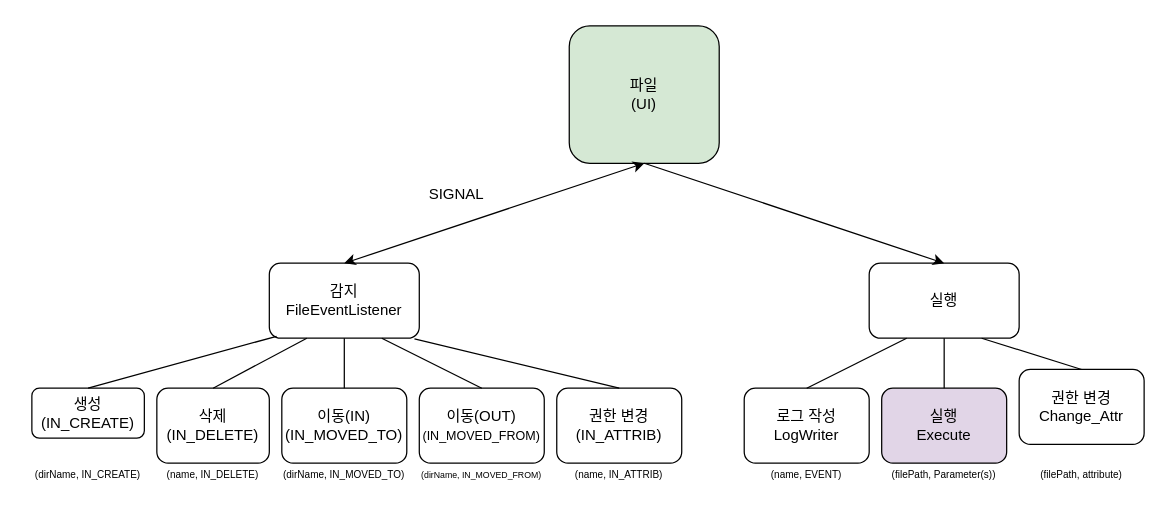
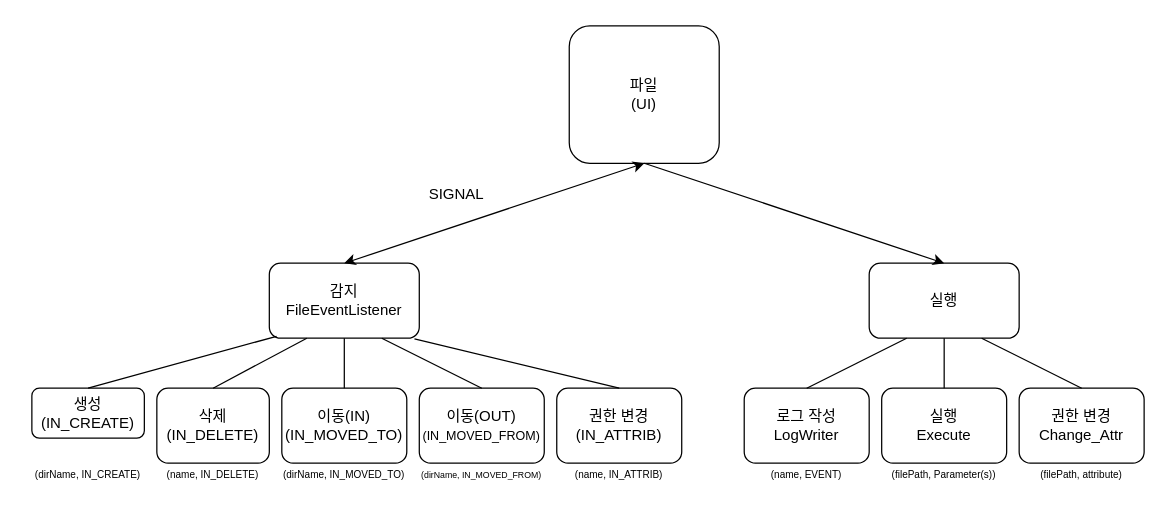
node "파일 (UI)": fillcolor #d5e8d4 -> #ffffff
node "권한 변경 Change_Attr": moved (1082, 407) -> (1082, 426)
node "실행 Execute": fillcolor #e1d5e7 -> #ffffff
